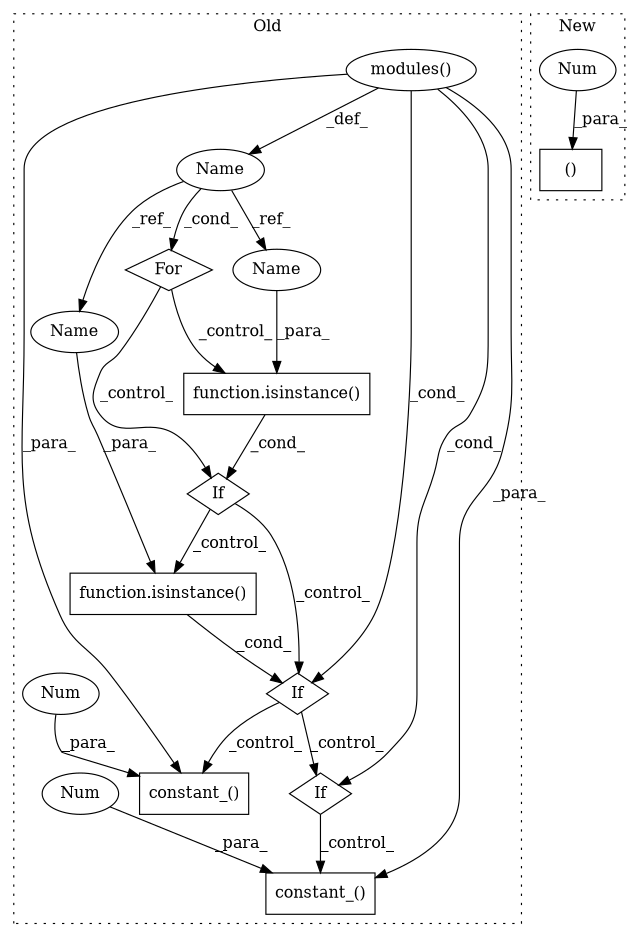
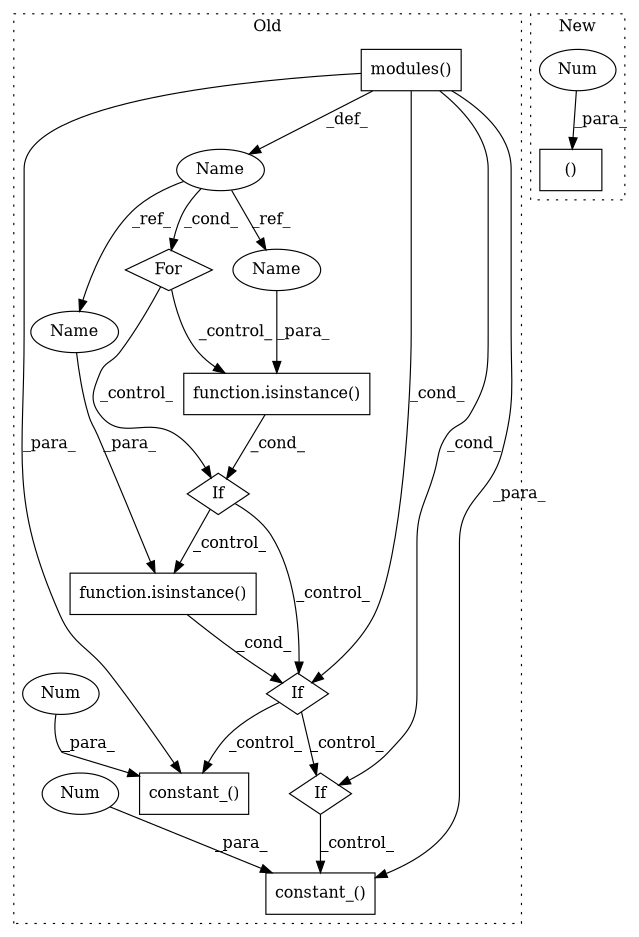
node "modules()": shape ellipse -> box
